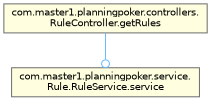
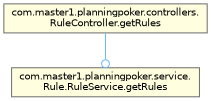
node "com.master1.planningpoker.service. Rule.RuleService.service": label "com.master1.planningpoker.service. Rule.RuleService.service" -> "com.master1.planningpoker.service. Rule.RuleService.getRules"
